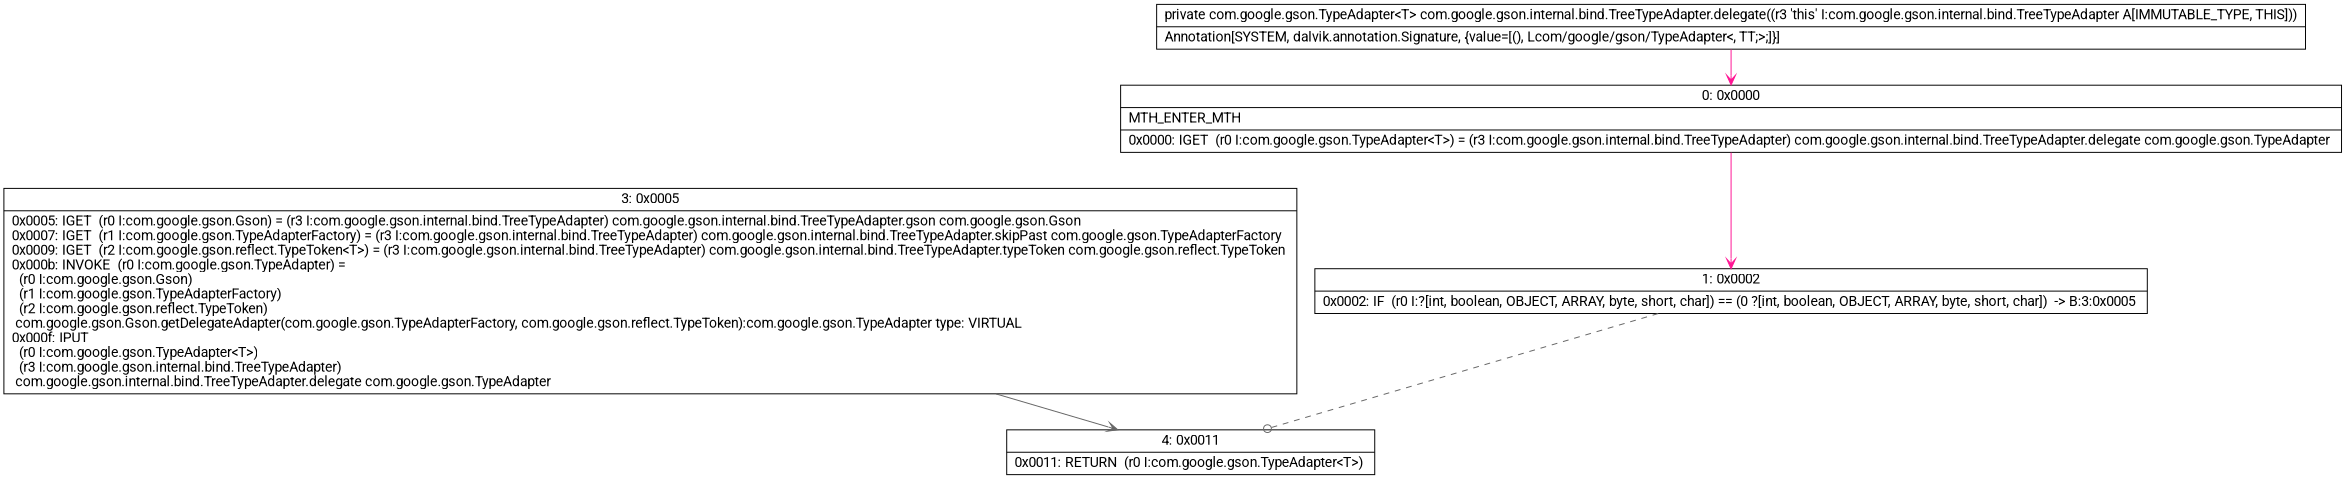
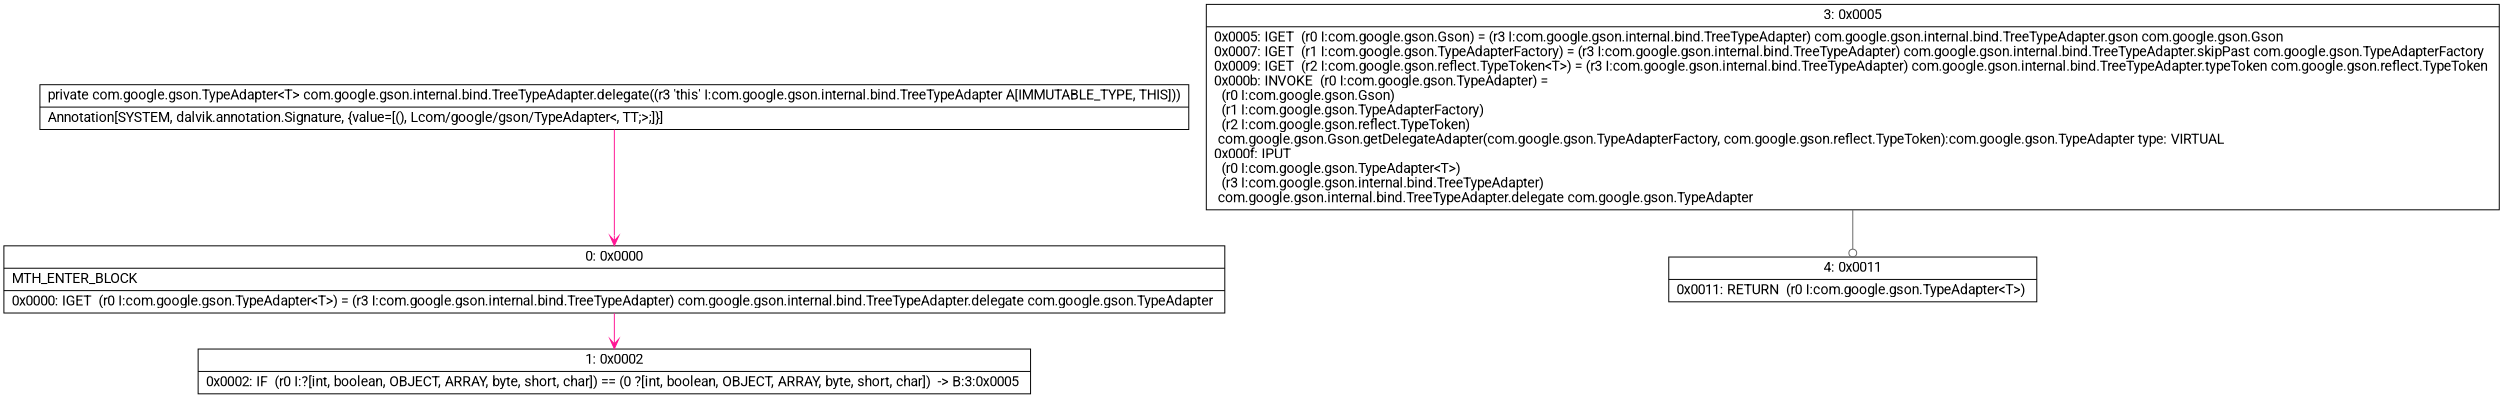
node "0: 0x0000": text "MTH_ENTER_MTH" -> "MTH_ENTER_BLOCK"
edge "1: 0x0002" -> "4: 0x0011": removed
edge "3: 0x0005" -> "4: 0x0011": arrowhead vee -> odot
